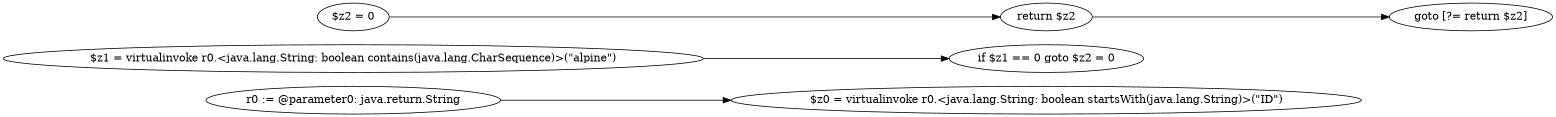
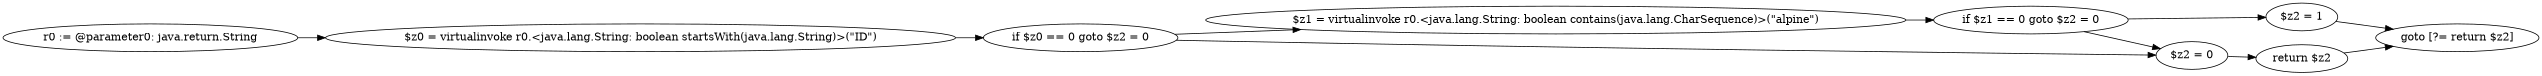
node "$z2 = 1": added
node "if $z0 == 0 goto $z2 = 0": added
edge "if $z1 == 0 goto $z2 = 0" -> "$z2 = 0": added
